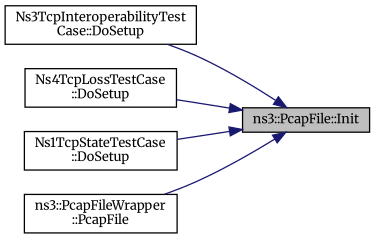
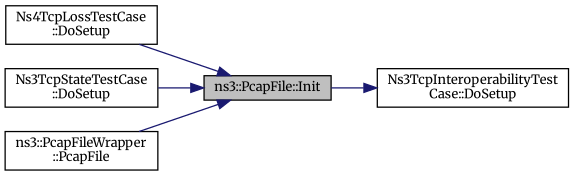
edge "Ns3TcpInteroperabilityTest Case::DoSetup" -> "ns3::PcapFile::Init": reversed
node "Ns1TcpStateTestCase ::DoSetup": label "Ns1TcpStateTestCase ::DoSetup" -> "Ns3TcpStateTestCase ::DoSetup"
